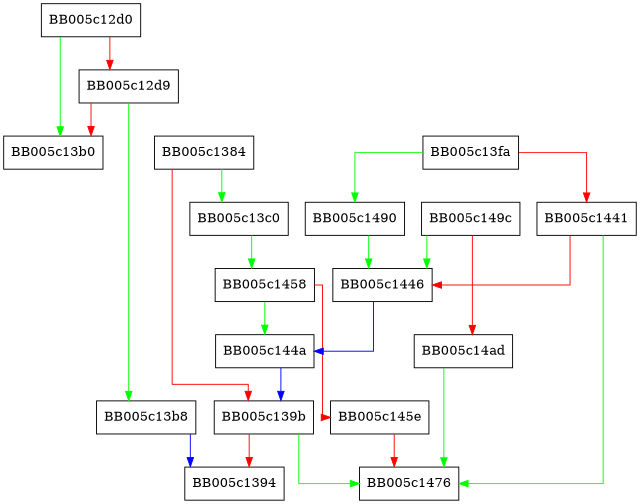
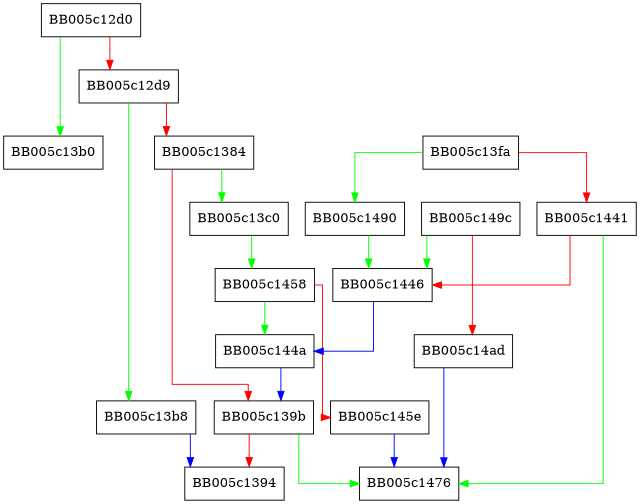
edge "BB005c12d9" -> "BB005c13b0": now "BB005c12d9" -> "BB005c1384"
edge "BB005c14ad" -> "BB005c1476": color green -> blue
edge "BB005c145e" -> "BB005c1476": color red -> blue
